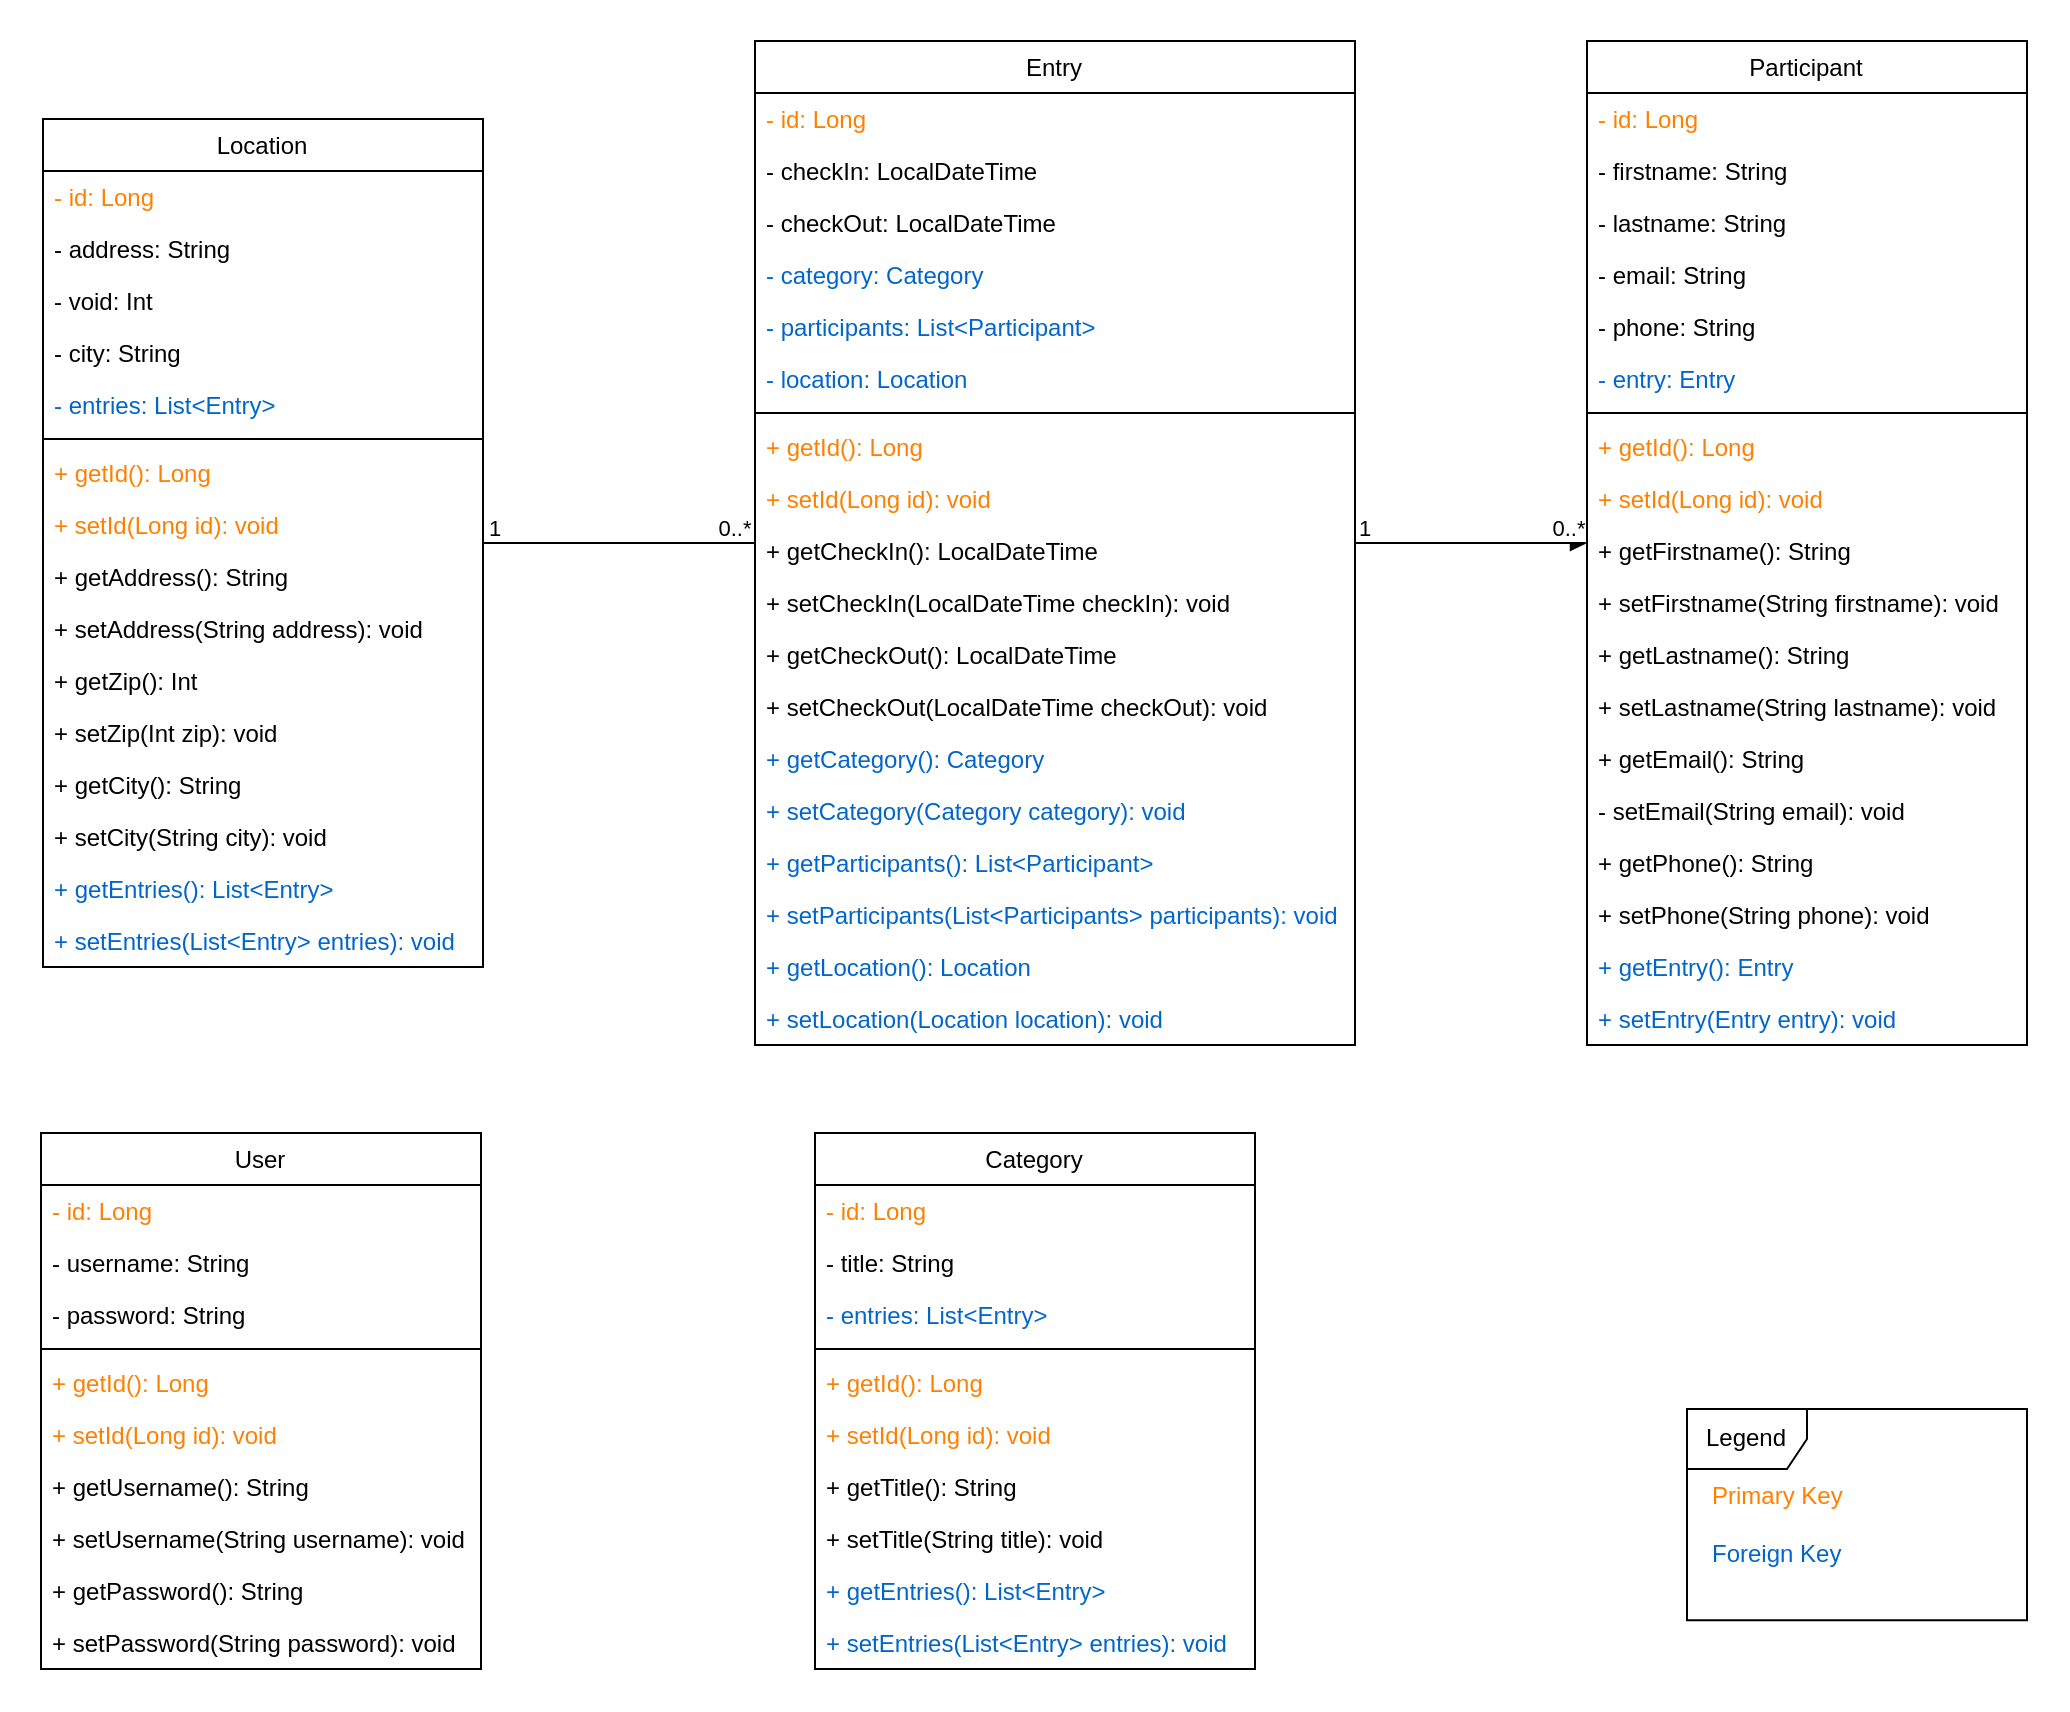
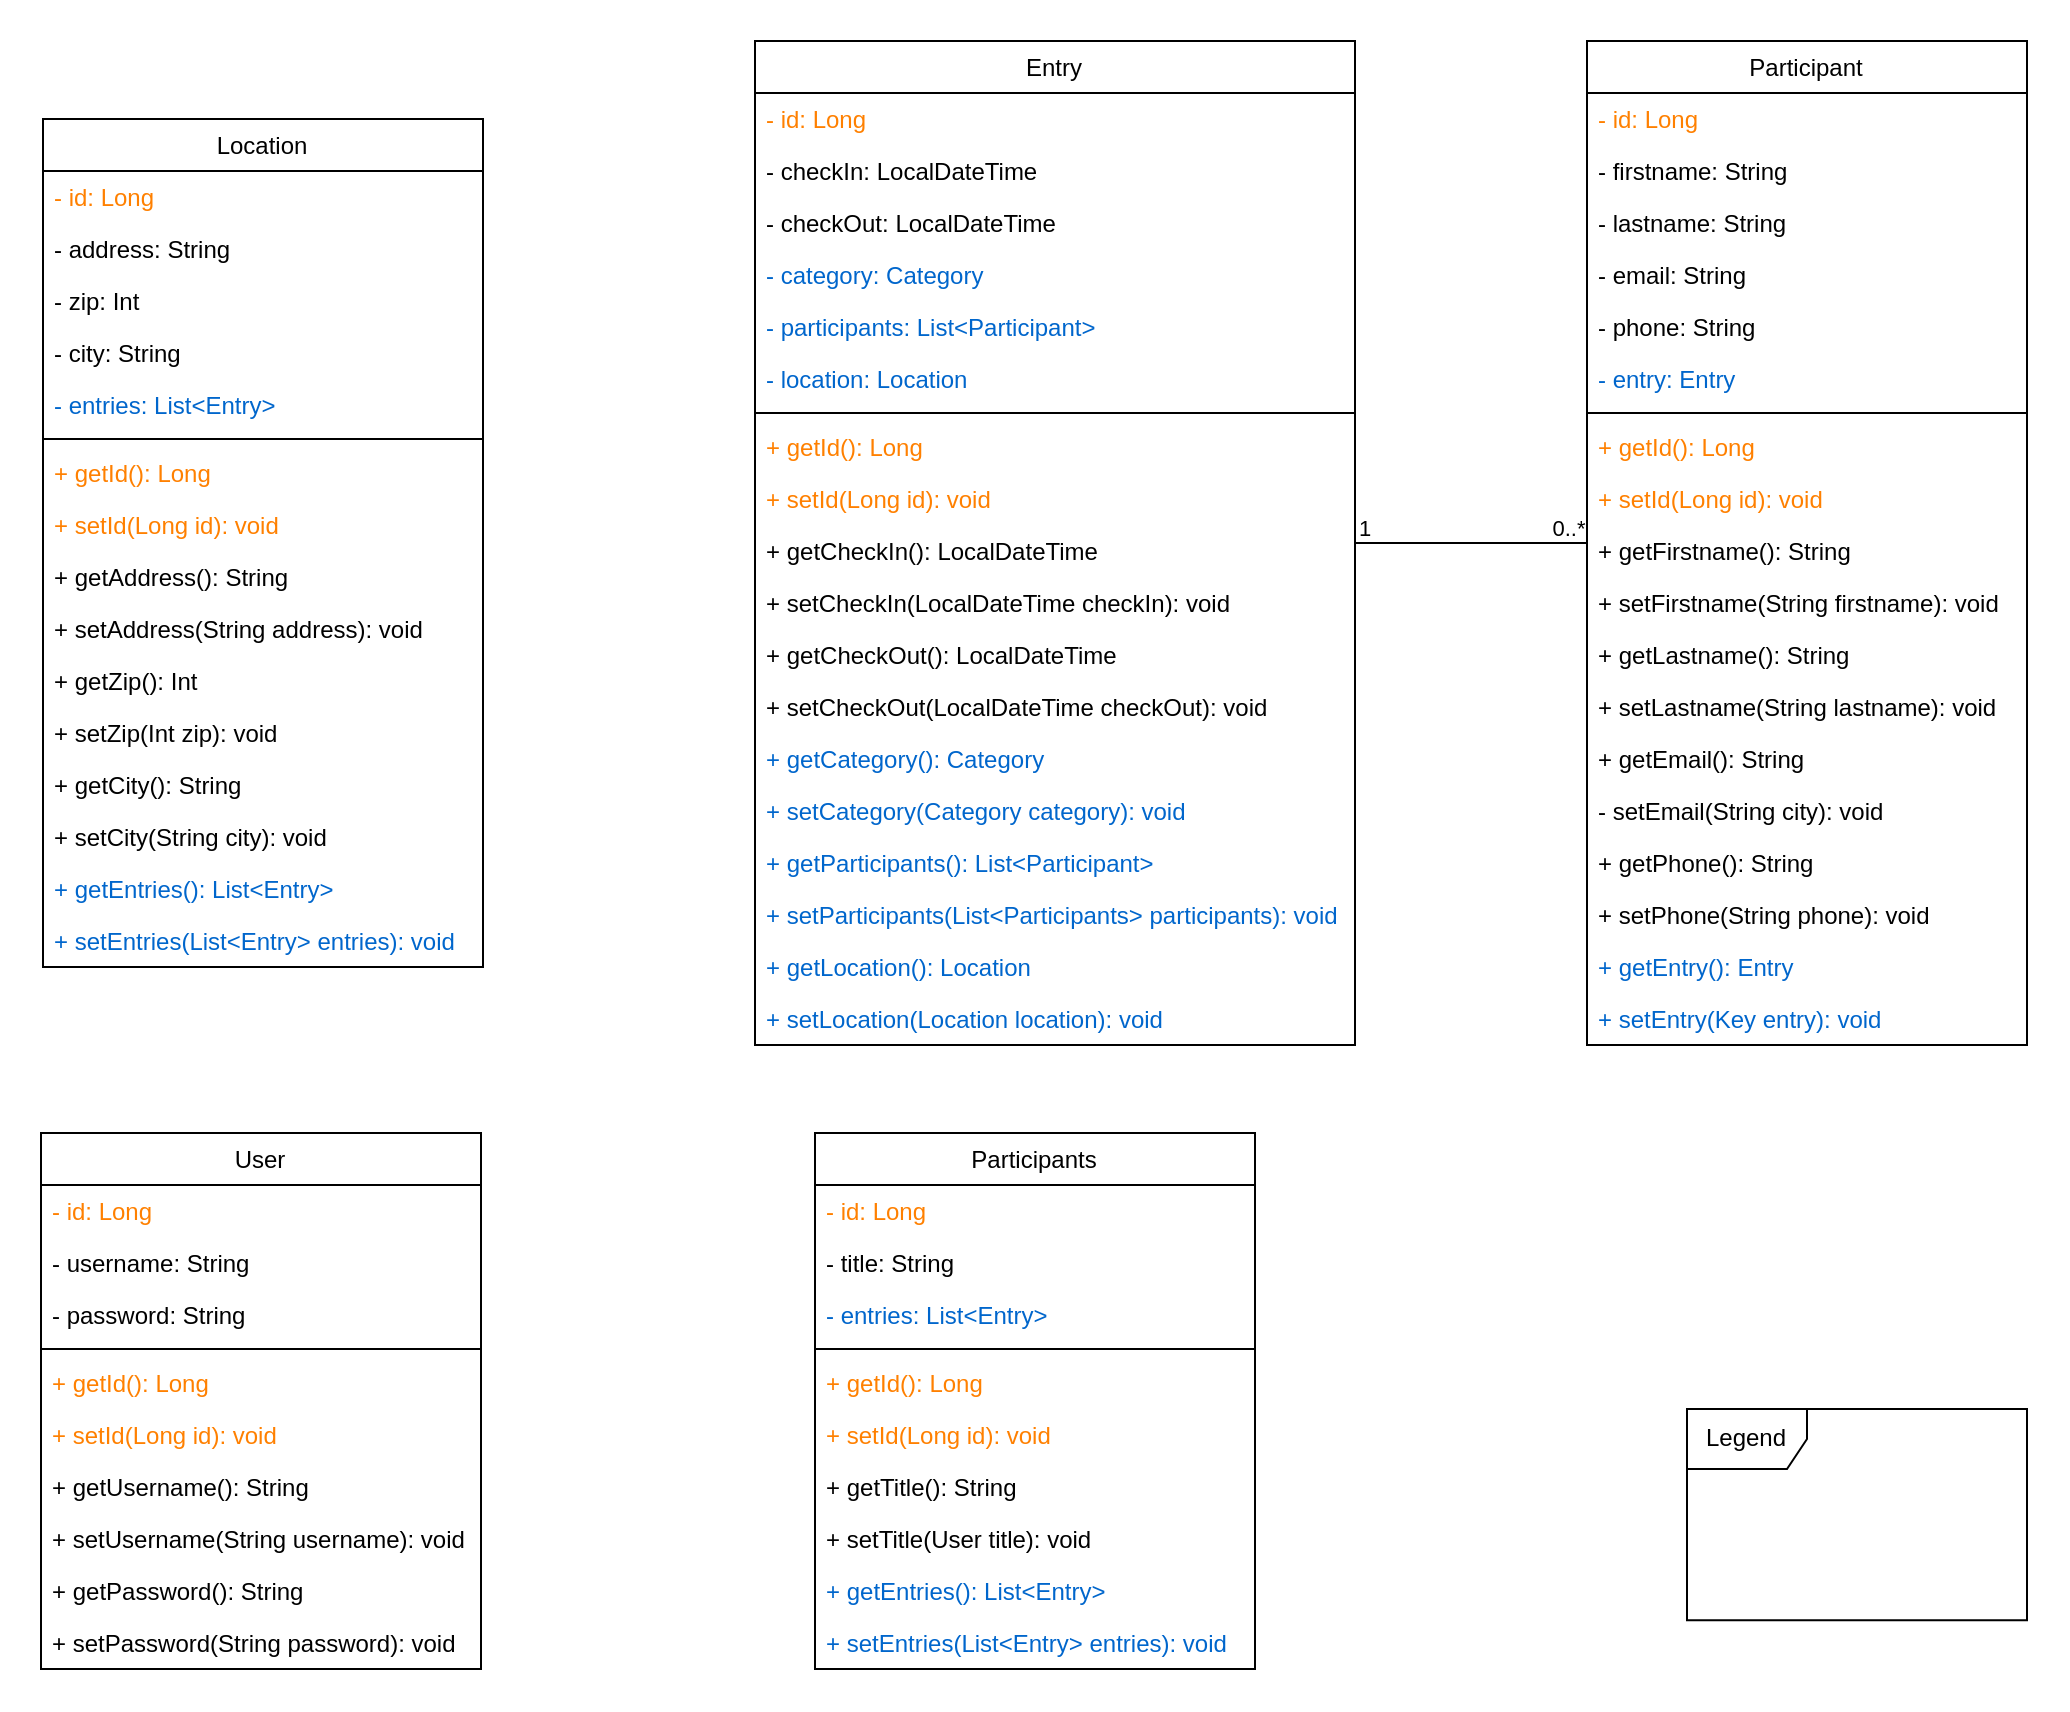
node "- void: Int": label "- void: Int" -> "- zip: Int"
edge "Location" -- "Entry": removed, labels "1", "0..*"
edge "Entry" -> "Participant": arrowhead block -> none
node "- setEmail(String email): void": label "- setEmail(String email): void" -> "- setEmail(String city): void"
node "+ setEntry(Entry entry): void": label "+ setEntry(Entry entry): void" -> "+ setEntry(Key entry): void"
node "Category": label "Category" -> "Participants"
node "Primary Key Foreign Key": removed
node "+ setTitle(String title): void": label "+ setTitle(String title): void" -> "+ setTitle(User title): void"
